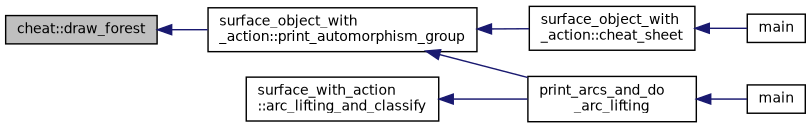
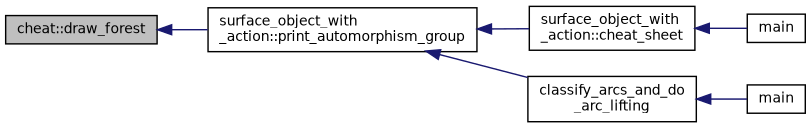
node "surface_with_action ::arc_lifting_and_classify": removed
node "print_arcs_and_do _arc_lifting": label "print_arcs_and_do _arc_lifting" -> "classify_arcs_and_do _arc_lifting"
